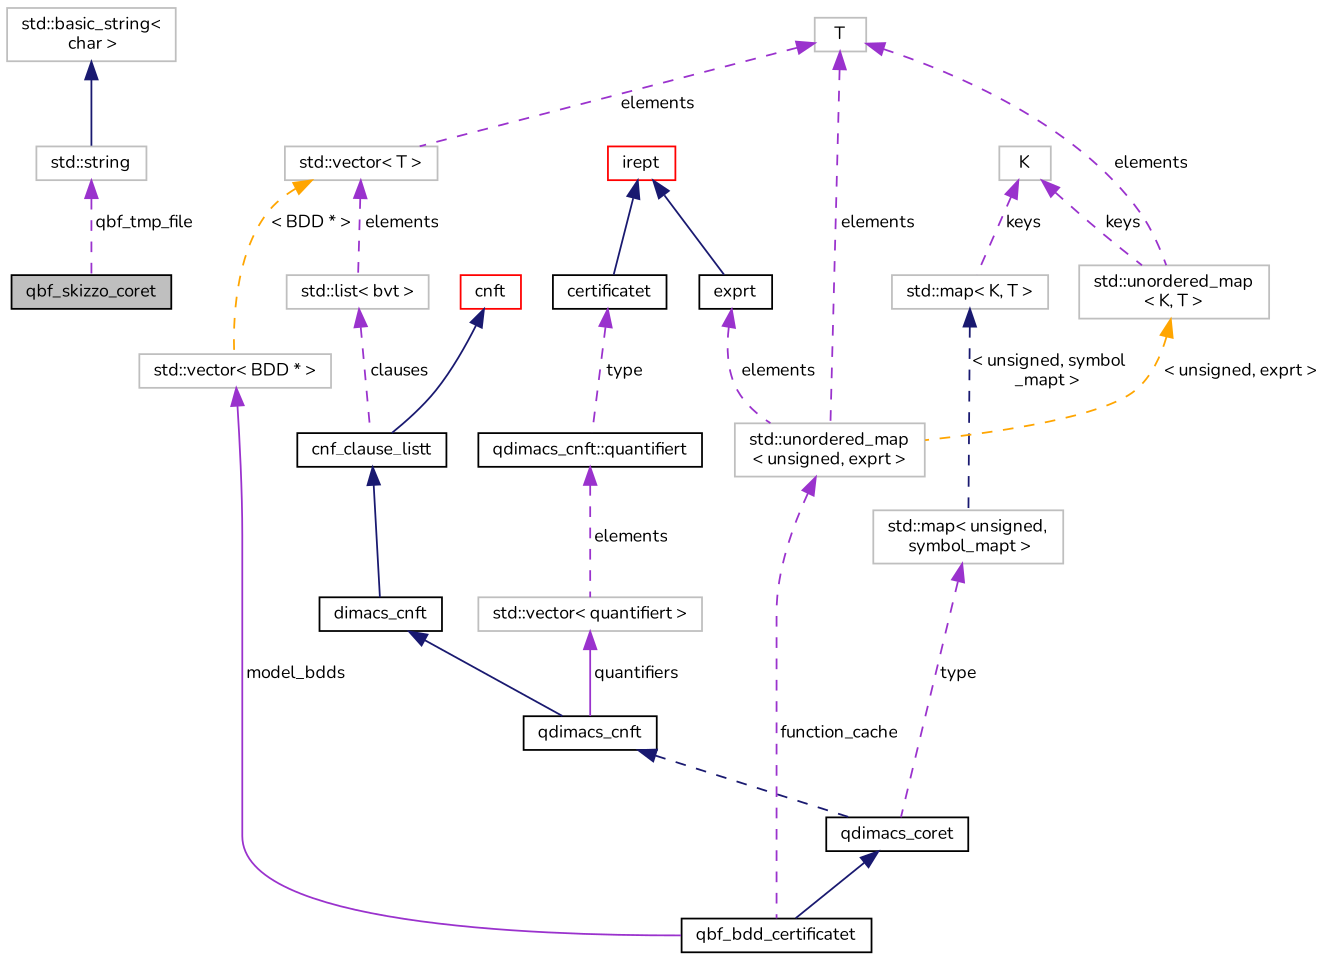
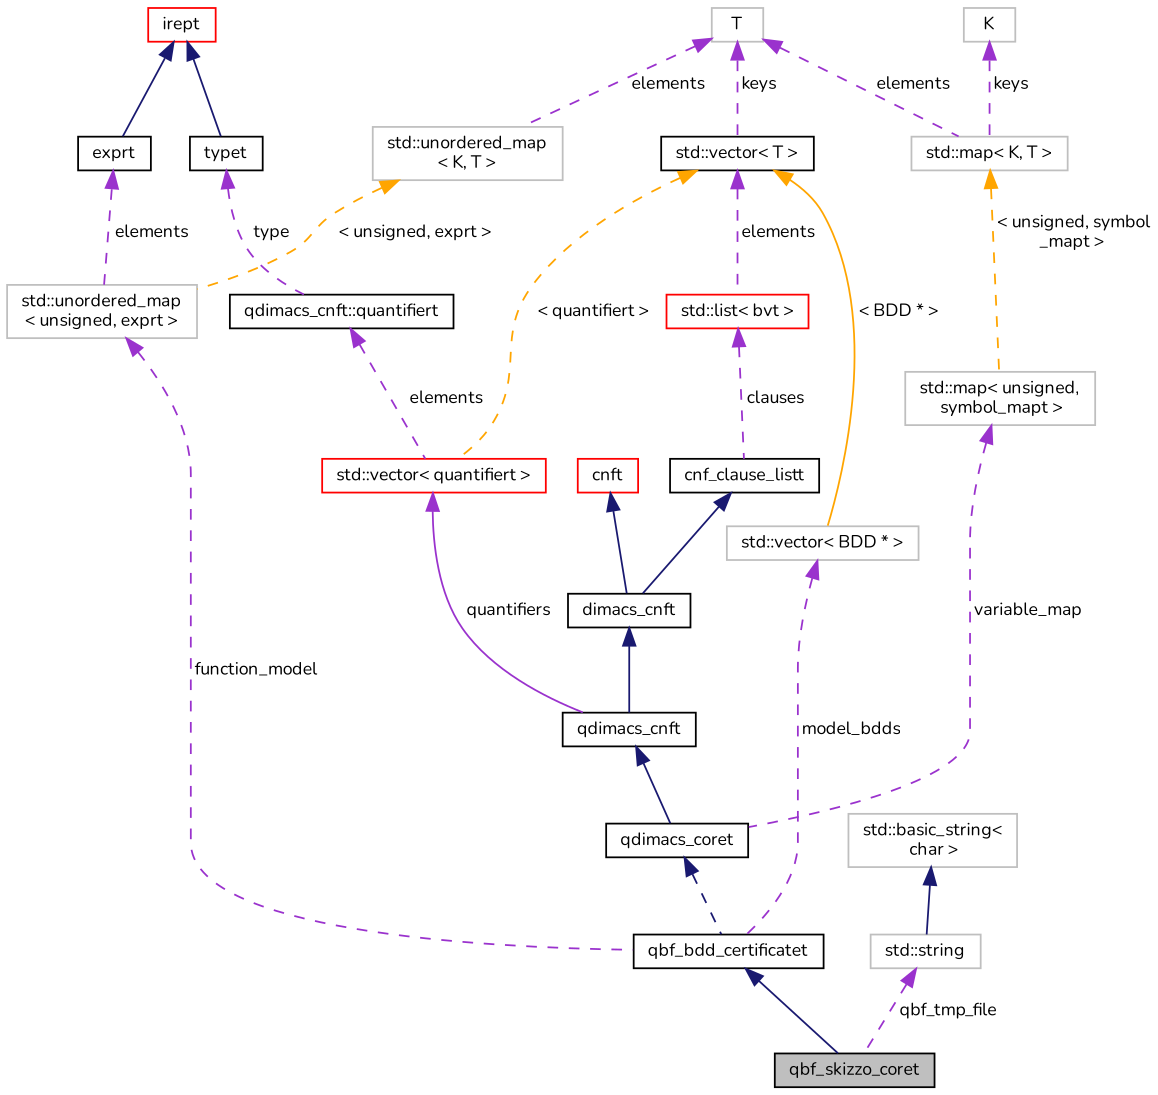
edge "std::vector< T >" -> "T": label " elements" -> " keys"
node "std::vector< T >": color grey75 -> black
edge "std::unordered_map < K, T >" -> "K": removed, label "keys"
edge "std::unordered_map < unsigned, exprt >" -> "T": now "std::map< K, T >" -> "T"
edge "std::vector< BDD * >" -> "std::vector< T >": style dashed -> solid
edge "std::vector< quantifiert >" -> "std::vector< T >": added, label "< quantifiert >"
node "std::list< bvt >": color grey75 -> red
node "certificatet": label "certificatet" -> "typet"
edge "cnf_clause_listt" -> "cnft": now "dimacs_cnft" -> "cnft"
edge "std::map< unsigned, symbol_mapt >" -> "std::map< K, T >": color midnightblue -> orange
node "std::vector< quantifiert >": color grey75 -> red
edge "qdimacs_coret" -> "std::map< unsigned, symbol_mapt >": label " type" -> " variable_map"
edge "qbf_bdd_certificatet" -> "std::unordered_map < unsigned, exprt >": label " function_cache" -> " function_model"
edge "qdimacs_coret" -> "qdimacs_cnft": style dashed -> solid
edge "qbf_bdd_certificatet" -> "std::vector< BDD * >": style solid -> dashed
edge "qbf_bdd_certificatet" -> "qdimacs_coret": style solid -> dashed
edge "qbf_skizzo_coret" -> "qbf_bdd_certificatet": added
